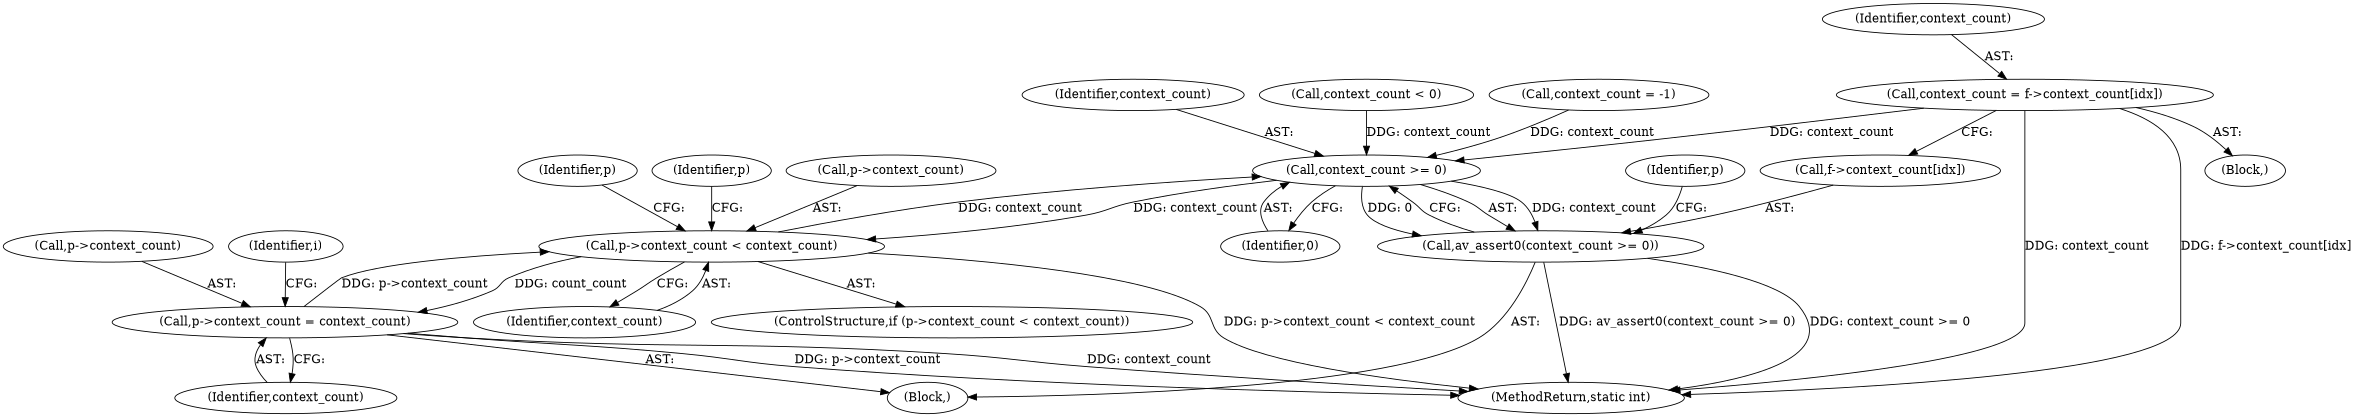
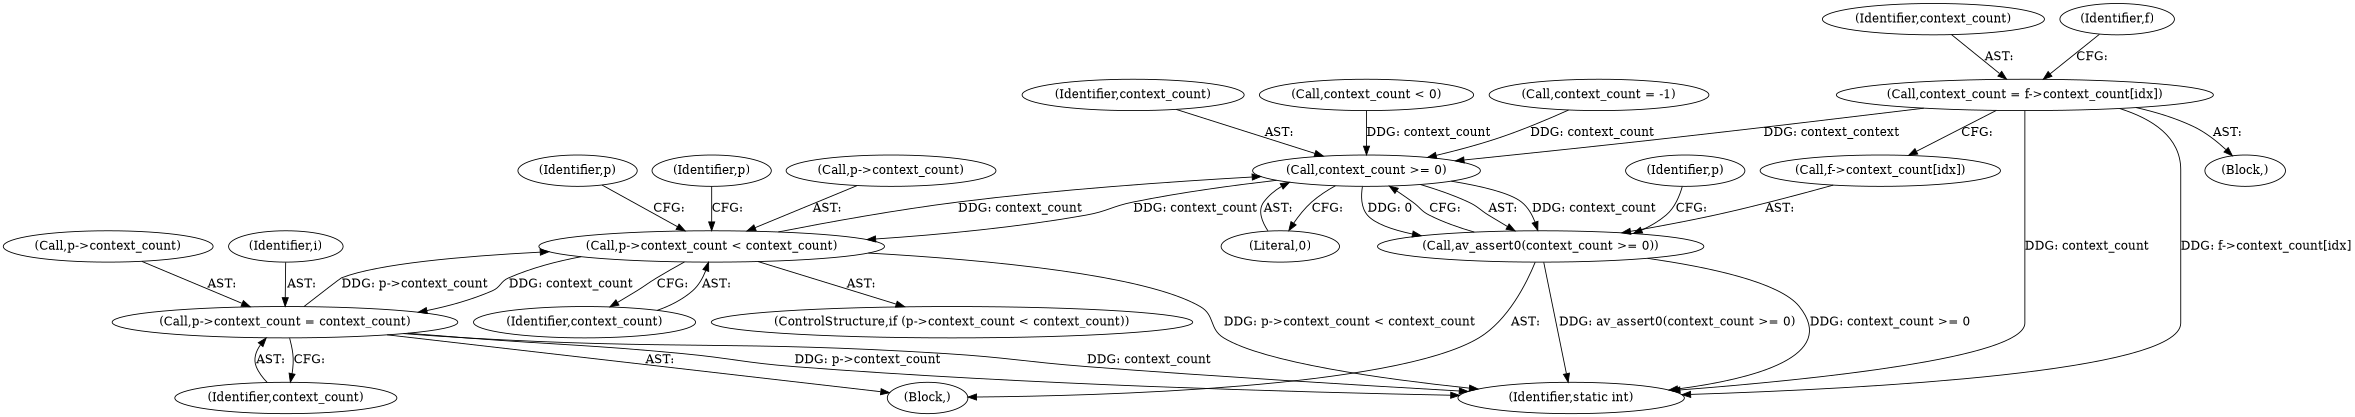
node "(Identifier,f)": added
edge "(Call,context_count = f->context_count[idx])" -> "(Call,context_count >= 0)": label "DDG: context_count" -> "DDG: context_context"
node "(Identifier,0)": label "(Identifier,0)" -> "(Literal,0)"
edge "(Identifier,i)" -> "(Call,p->context_count = context_count)": label "CFG: " -> "AST: "
edge "(Call,p->context_count < context_count)" -> "(Call,p->context_count = context_count)": label "DDG: count_count" -> "DDG: context_count"
node "(MethodReturn,static int)": label "(MethodReturn,static int)" -> "(Identifier,static int)"
